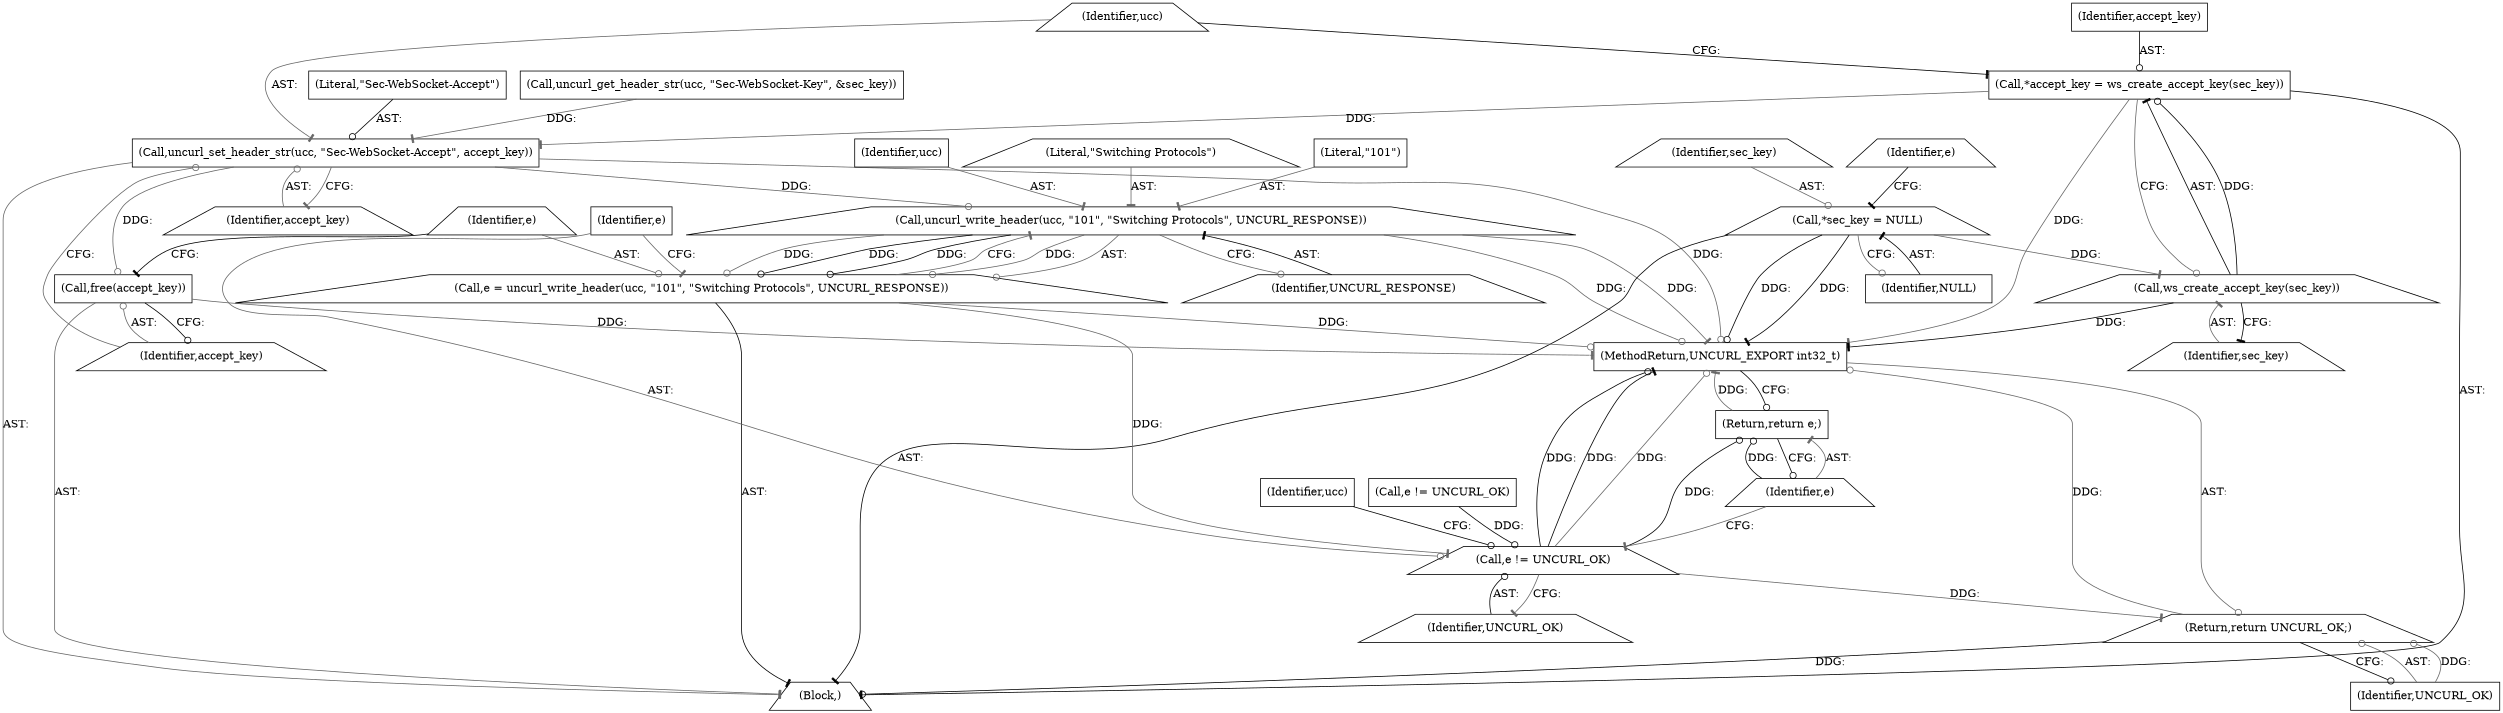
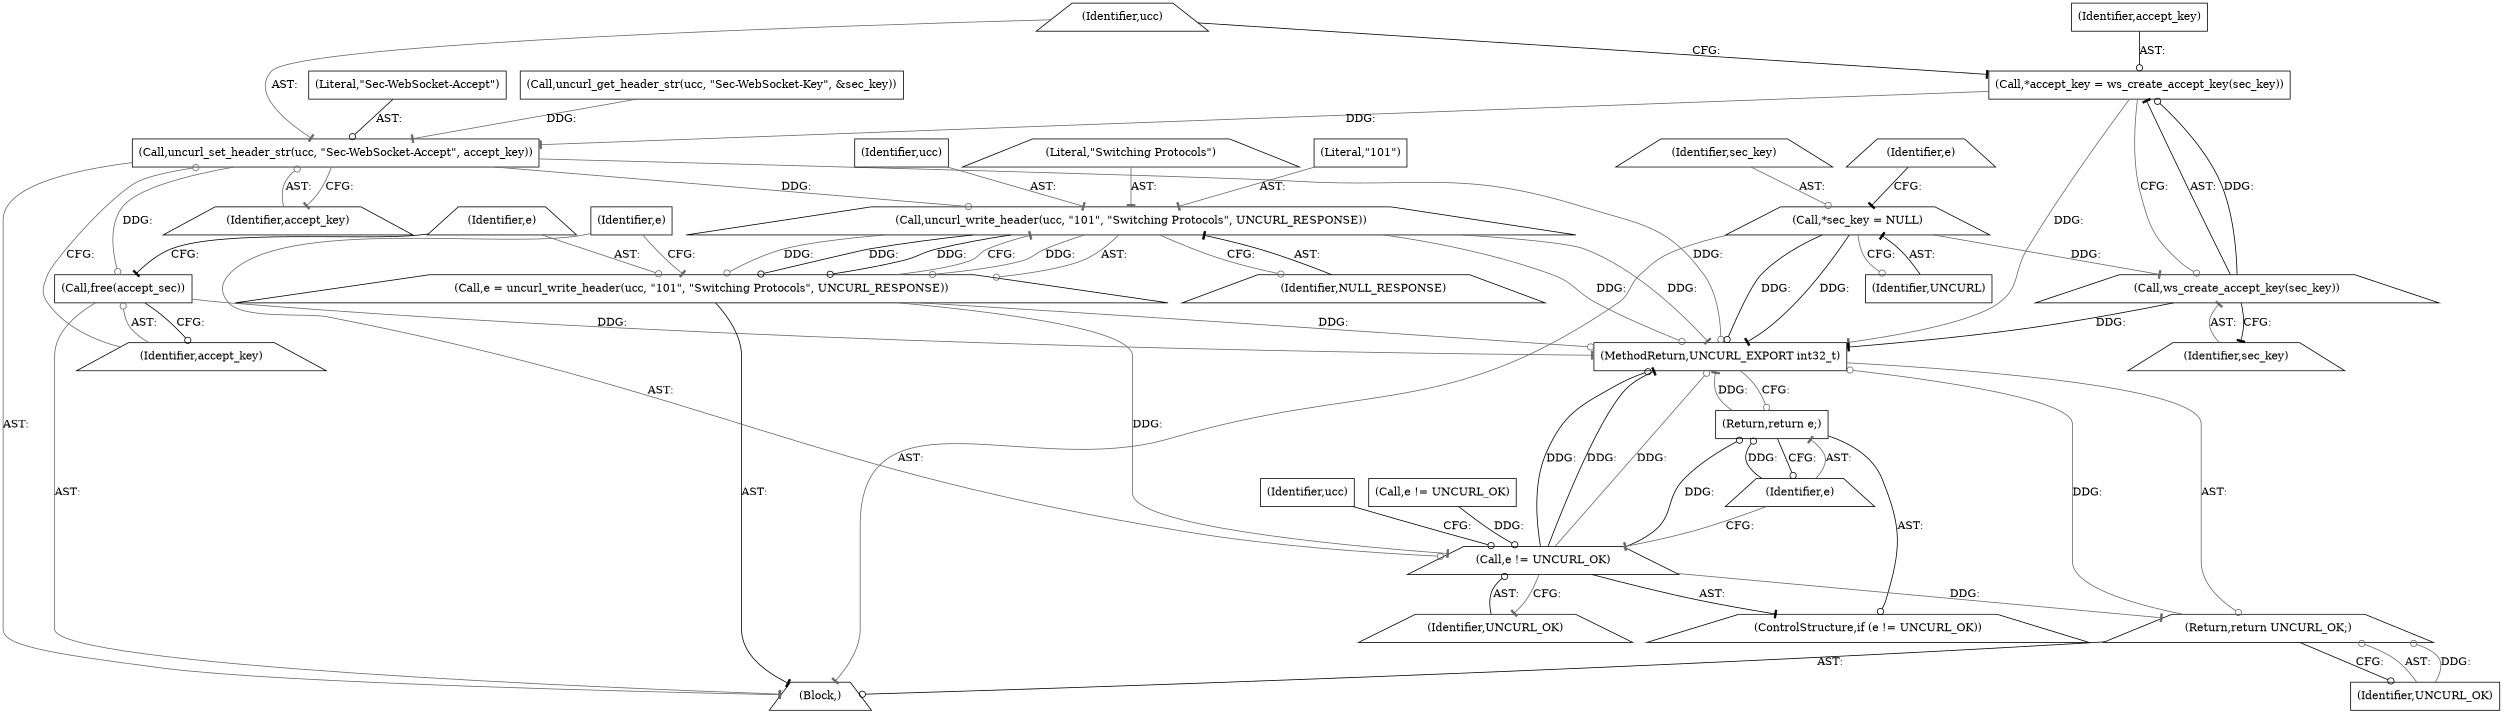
node "(Call,free(accept_key))": label "(Call,free(accept_key))" -> "(Call,free(accept_sec))"
node "(Identifier,UNCURL_RESPONSE)": label "(Identifier,UNCURL_RESPONSE)" -> "(Identifier,NULL_RESPONSE)"
node "(Identifier,NULL)": label "(Identifier,NULL)" -> "(Identifier,UNCURL)"
edge "(MethodReturn,UNCURL_EXPORT int32_t)" -> "(Return,return e;)": color black -> gray40
edge "(Call,*sec_key = NULL)" -> "(Block,)": color black -> gray40
node "(ControlStructure,if (e != UNCURL_OK))": added
edge "(Return,return UNCURL_OK;)" -> "(Block,)": label "DDG: " -> "AST: "
edge "(Call,*accept_key = ws_create_accept_key(sec_key))" -> "(Block,)": removed, label "AST:"
